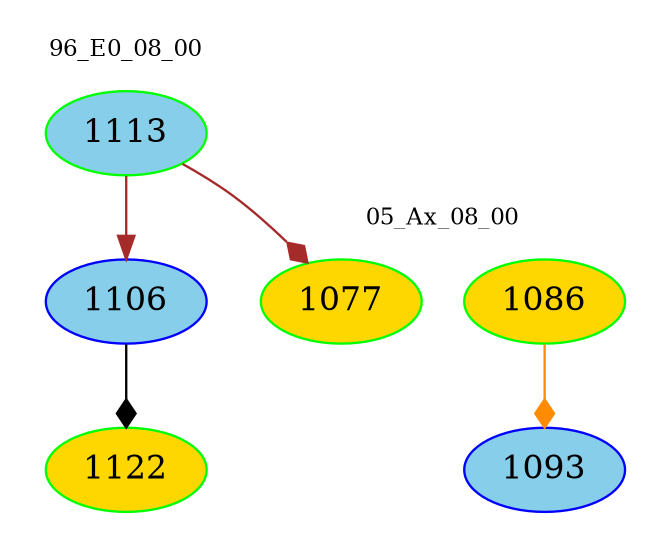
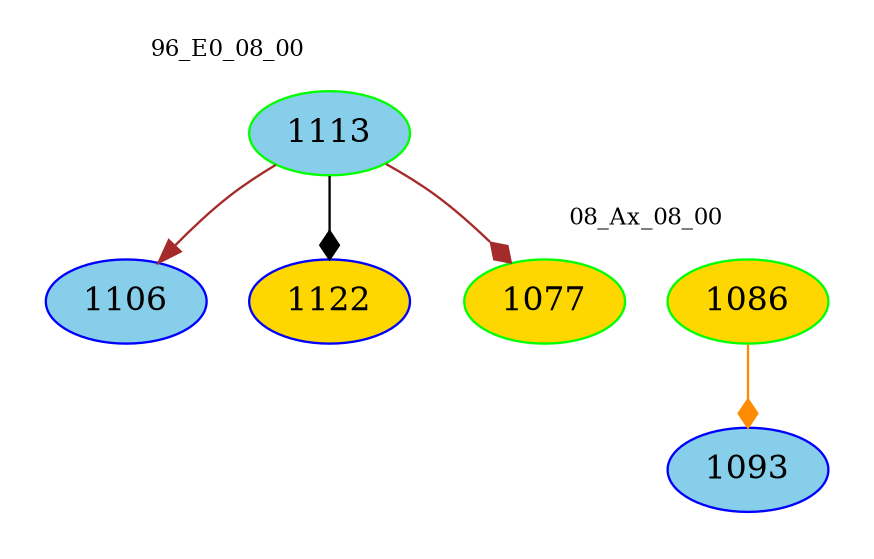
cluster "05_Ax_08_00": label "05_Ax_08_00" -> "08_Ax_08_00"
edge "1106" -> "1122": now "1113" -> "1122"
node "1122": color green -> blue
